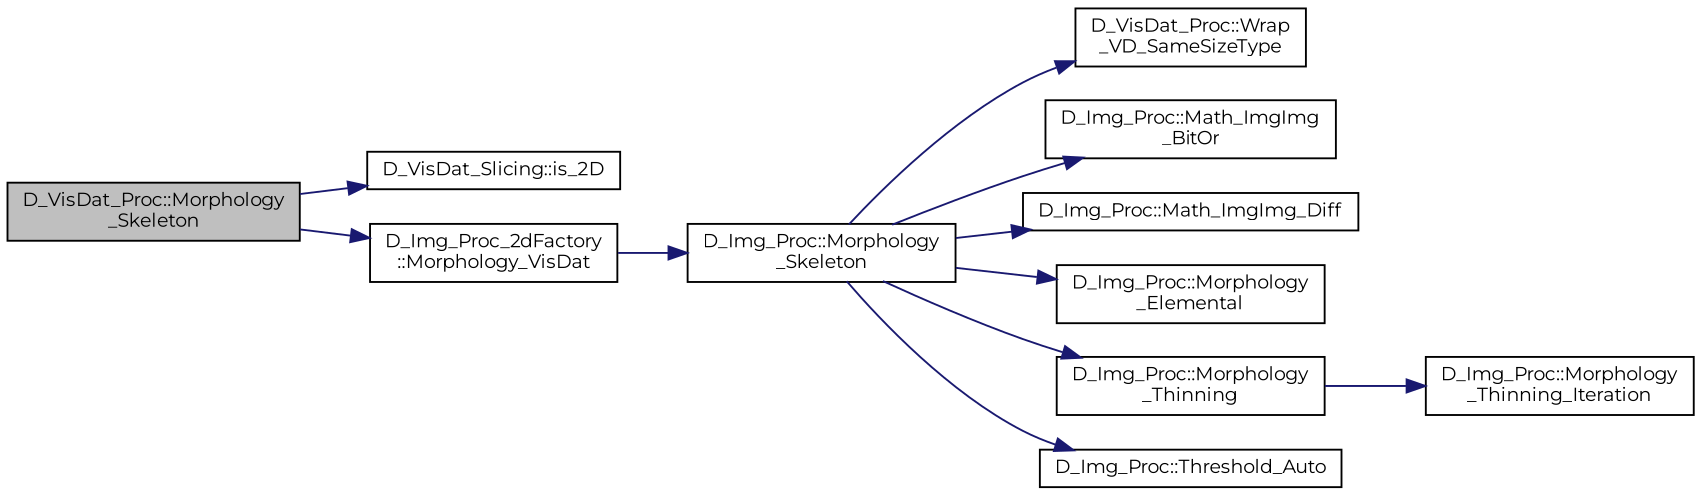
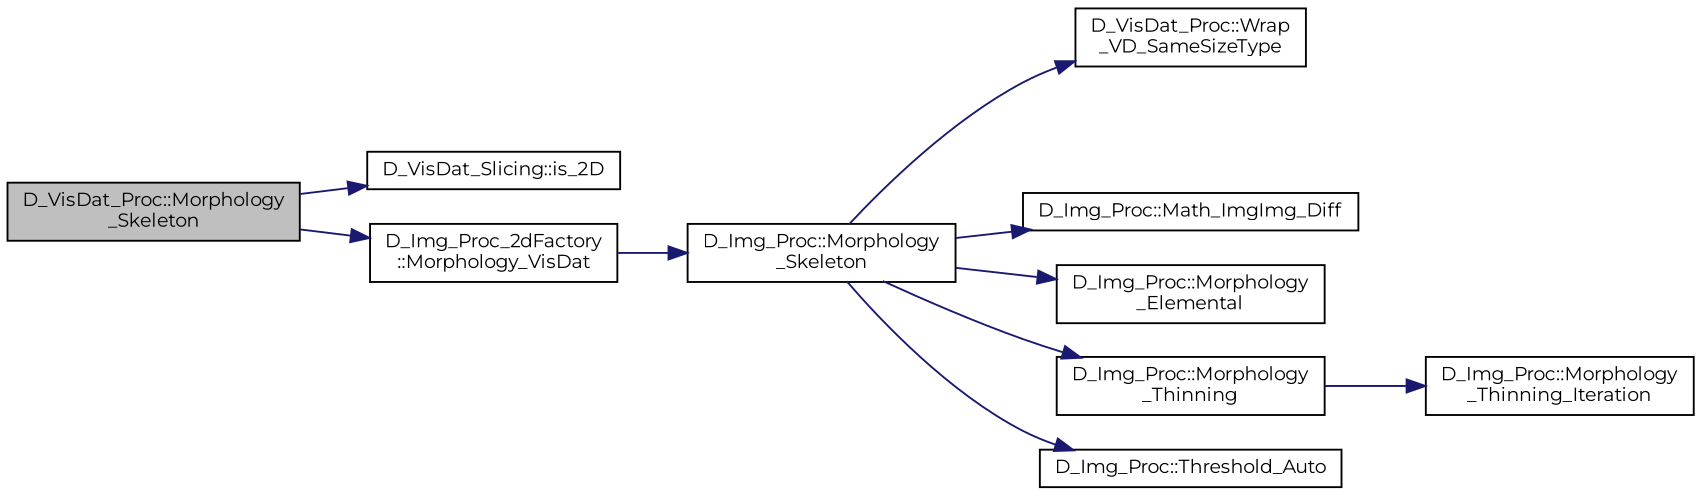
node "D_Img_Proc::Math_ImgImg _BitOr": removed
